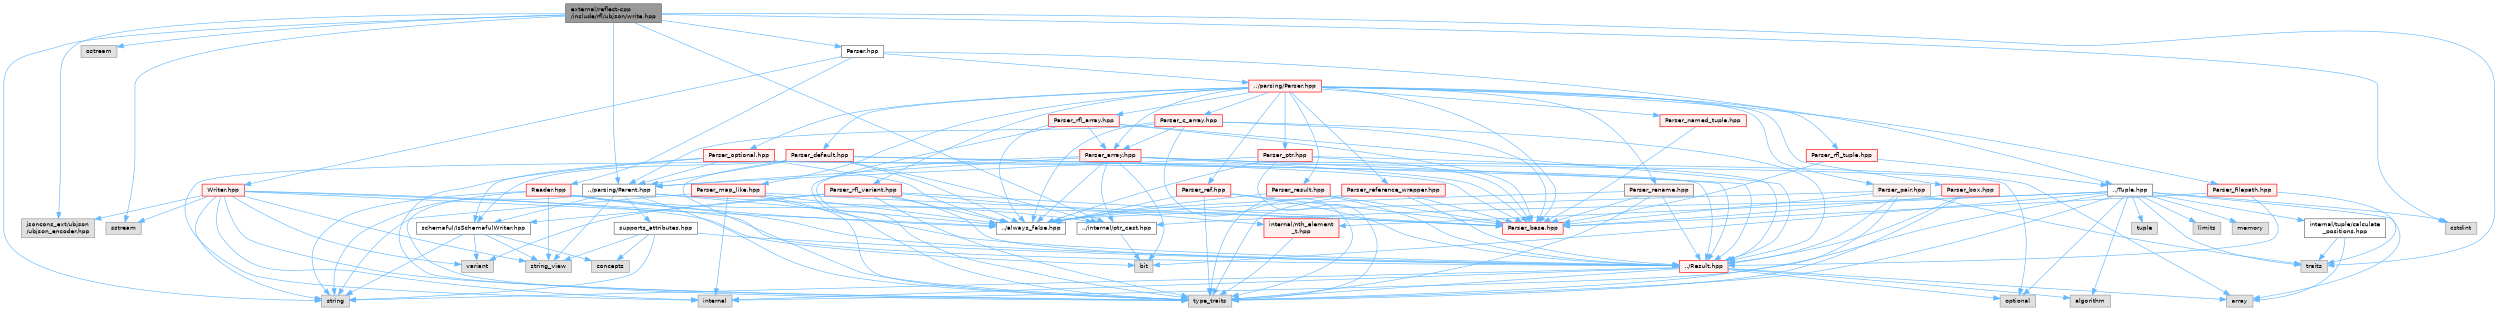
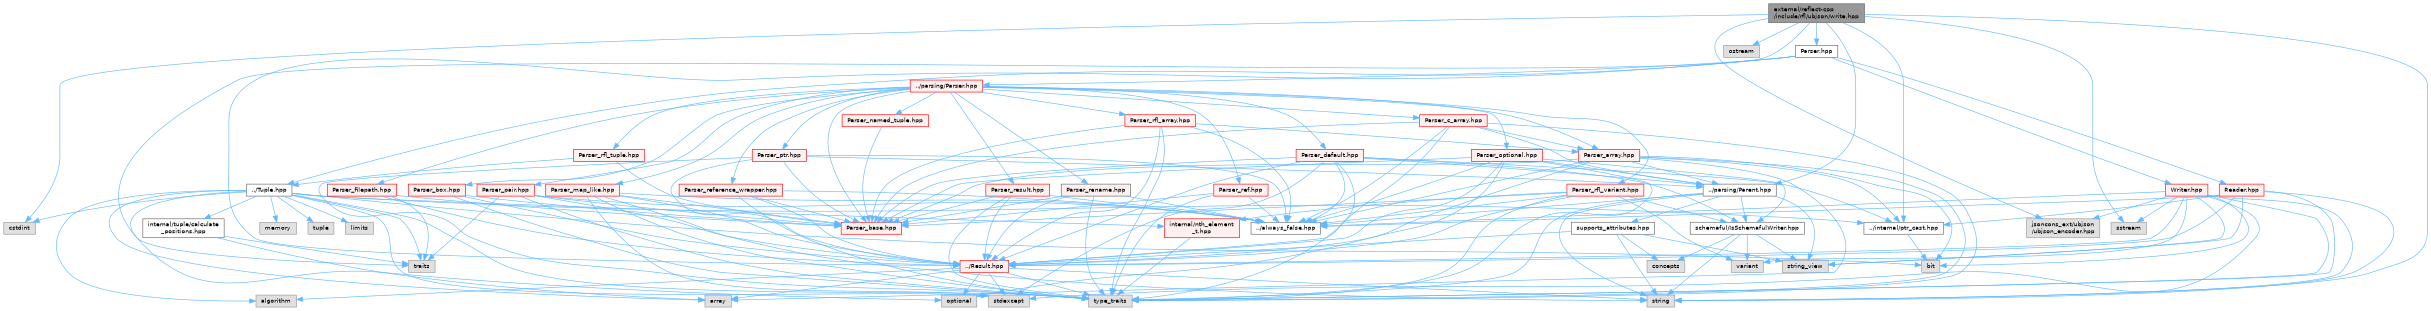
node "Parser_pair.hpp": color grey60 -> red
edge "../parsing/Parent.hpp" -> "Parser_base.hpp": now "Parser_optional.hpp" -> "Parser_base.hpp"
edge "Parser_ref.hpp" -> "../Result.hpp": now "Parser.hpp" -> "../Result.hpp"
node "internal": label "internal" -> "stdexcept"
